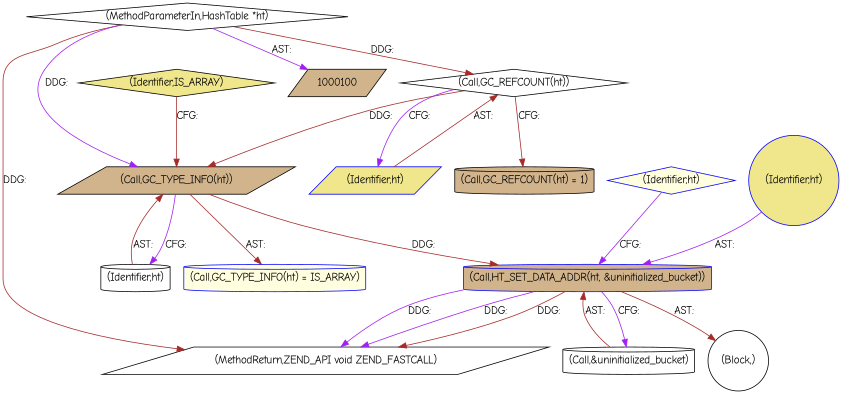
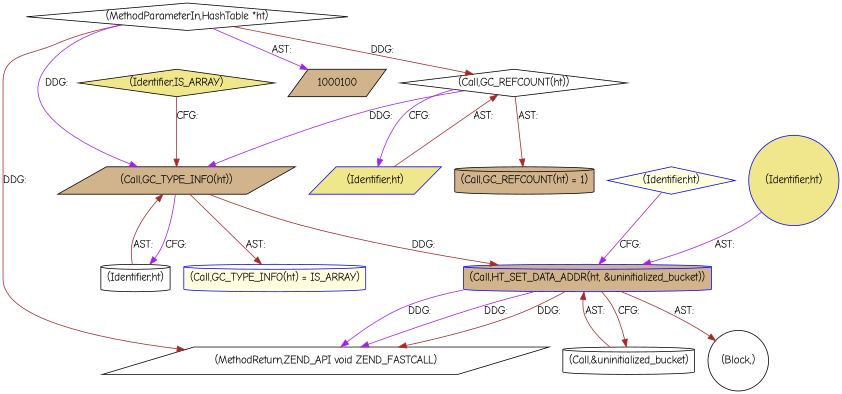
edge "(Call,GC_REFCOUNT(ht))" -> "(Call,GC_REFCOUNT(ht) = 1)": label "CFG: " -> "AST: "
edge "(Call,GC_REFCOUNT(ht))" -> "(Call,GC_TYPE_INFO(ht))": color brown -> purple
edge "(Call,HT_SET_DATA_ADDR(ht, &uninitialized_bucket))" -> "(Call,&uninitialized_bucket)": color purple -> brown
